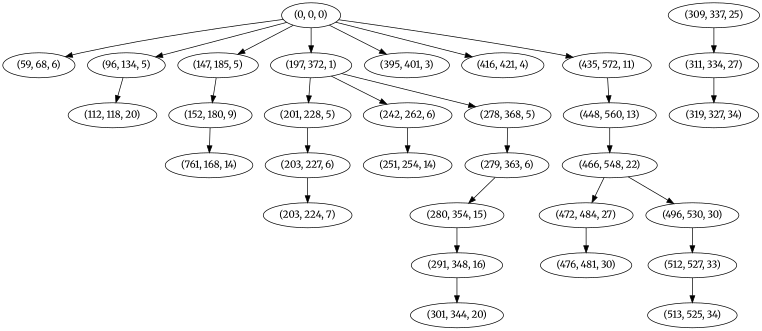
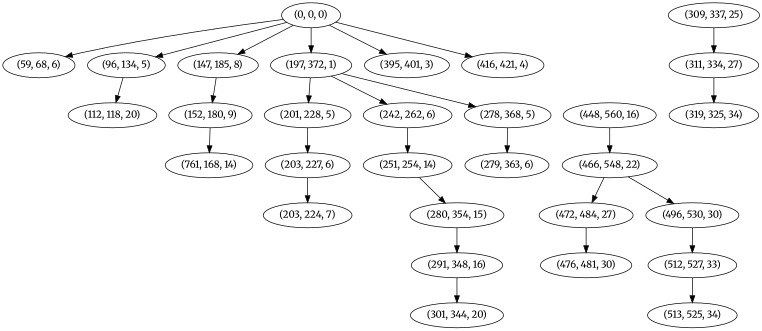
node "(147, 185, 5)": label "(147, 185, 5)" -> "(147, 185, 8)"
node "(435, 572, 11)": removed
node "(448, 560, 13)": label "(448, 560, 13)" -> "(448, 560, 16)"
node "(319, 327, 34)": label "(319, 327, 34)" -> "(319, 325, 34)"
edge "(279, 363, 6)" -> "(280, 354, 15)": now "(251, 254, 14)" -> "(280, 354, 15)"
